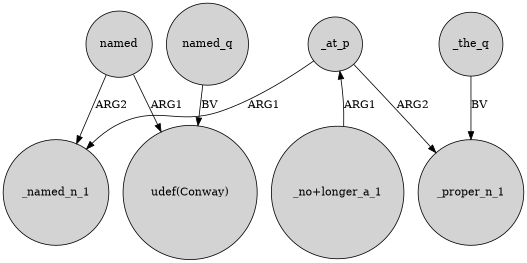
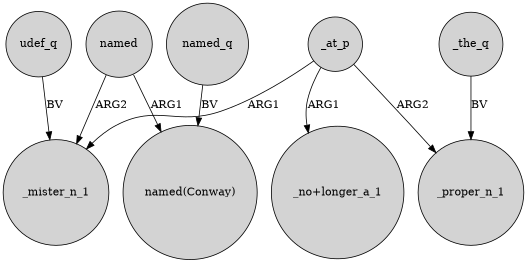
node "udef_q": added
edge "_no+longer_a_1" -> "_at_p": reversed
node "_named_n_1": label "_named_n_1" -> "_mister_n_1"
node "udef(Conway)": label "udef(Conway)" -> "named(Conway)"
